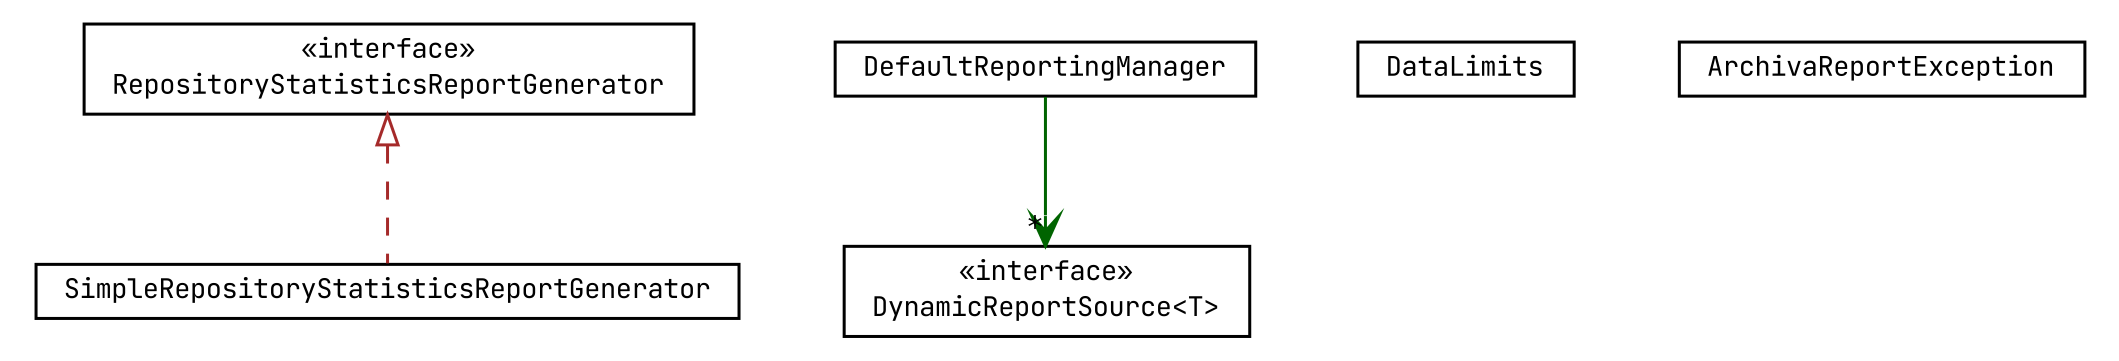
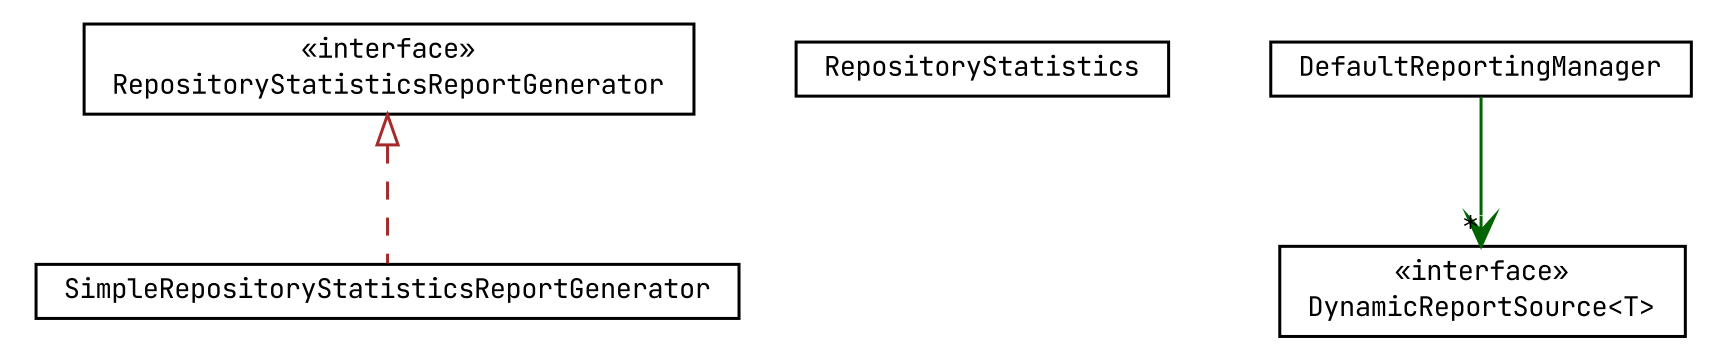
node "RepositoryStatistics": added
node "DataLimits": removed
node "ArchivaReportException": removed
